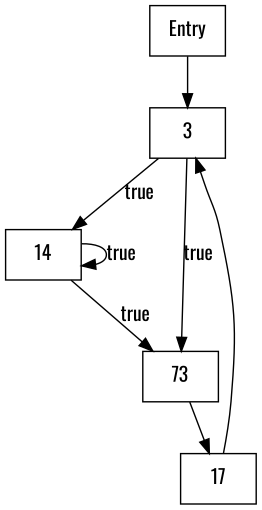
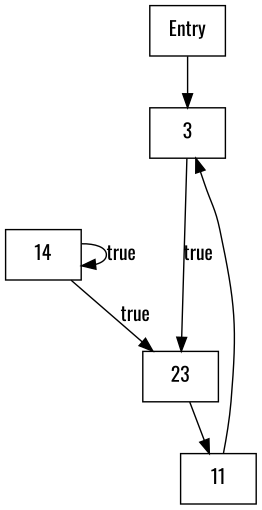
edge "3" -> "14": removed, label "true"
node "73": label "73" -> "23"
node "17": label "17" -> "11"
